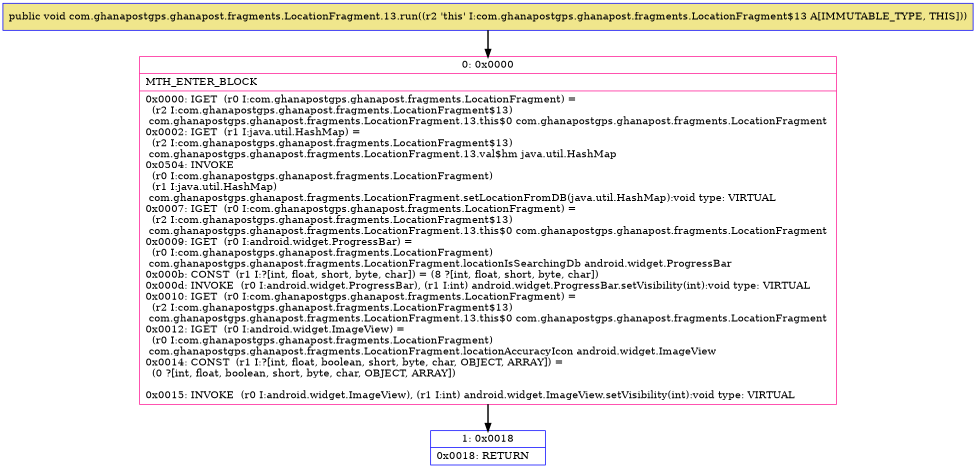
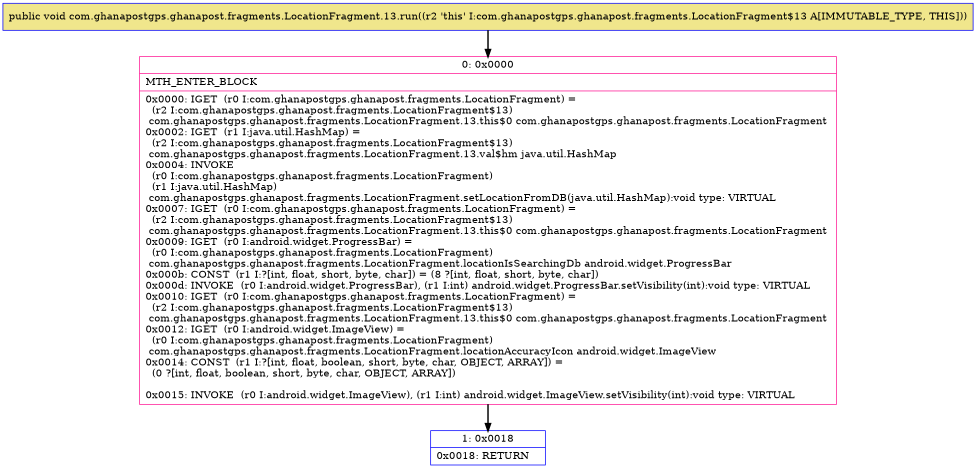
node "0: 0x0000": text "0x0504: INVOKE" -> "0x0004: INVOKE"
